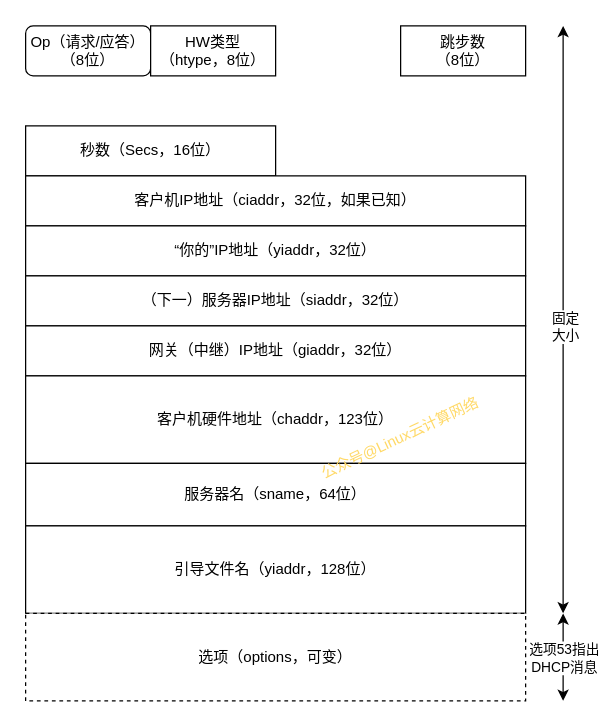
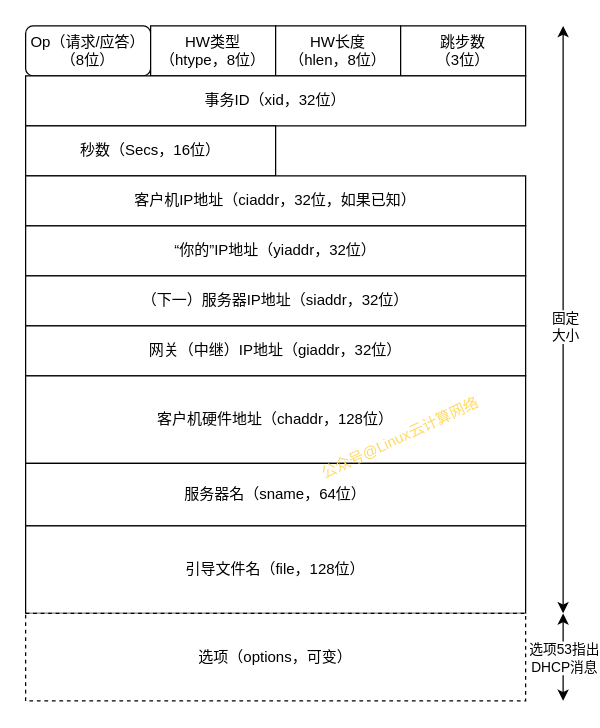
node "HW长度 （hlen，8位）": added
node "跳步数 （8位）": label "跳步数 （8位）" -> "跳步数 （3位）"
node "事务ID（xid，32位）": added
node "客户机硬件地址（chaddr，123位）": label "客户机硬件地址（chaddr，123位）" -> "客户机硬件地址（chaddr，128位）"
node "引导文件名（yiaddr，128位）": label "引导文件名（yiaddr，128位）" -> "引导文件名（file，128位）"
